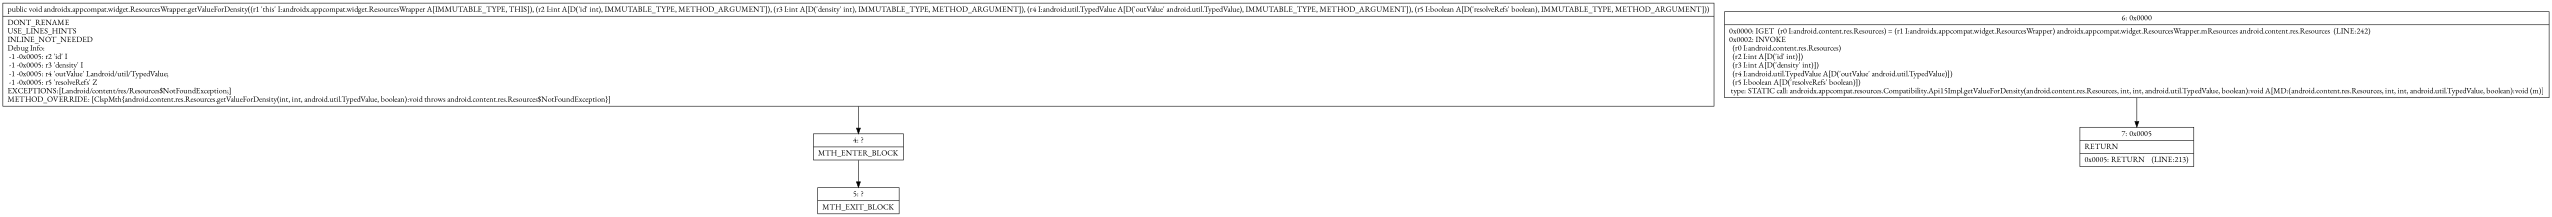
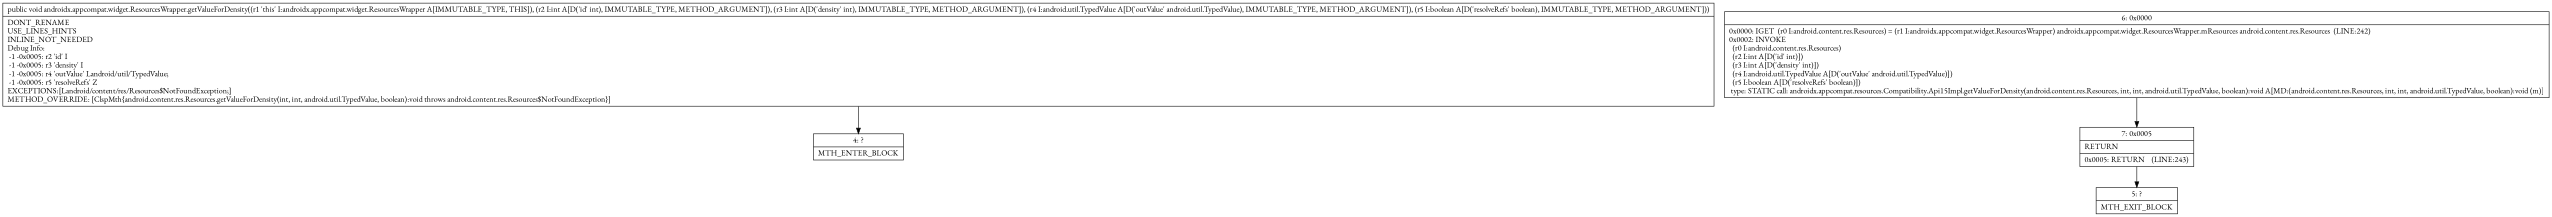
node "7: 0x0005": text "0x0005: RETURN    (LINE:213)" -> "0x0005: RETURN    (LINE:243)"
edge "4: ?" -> "5: ?": now "7: 0x0005" -> "5: ?"
